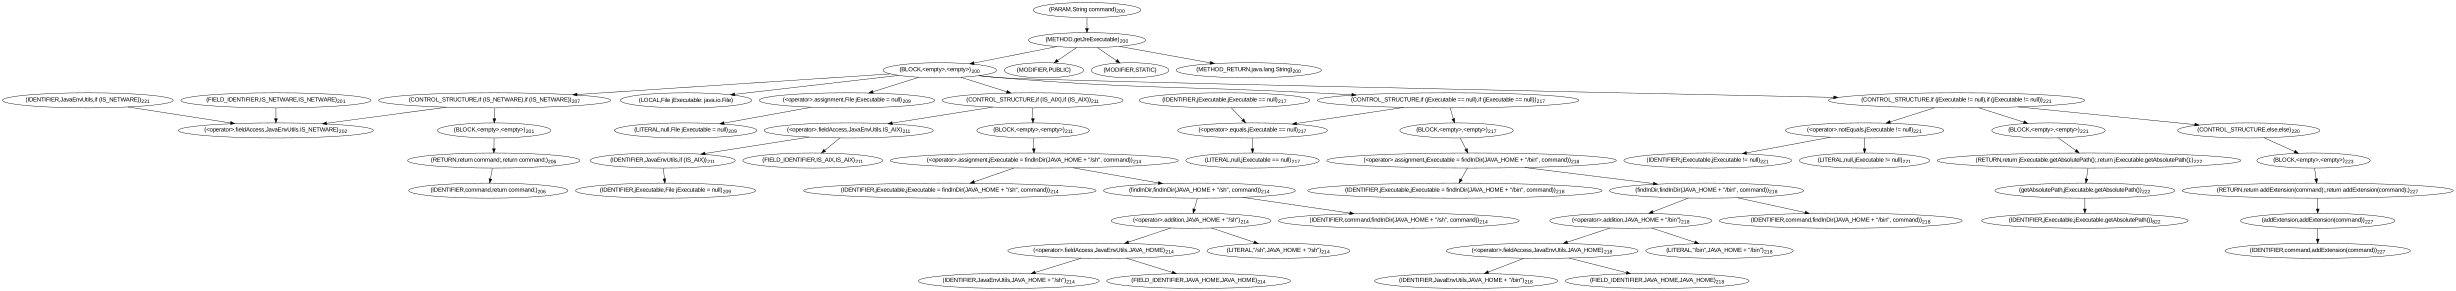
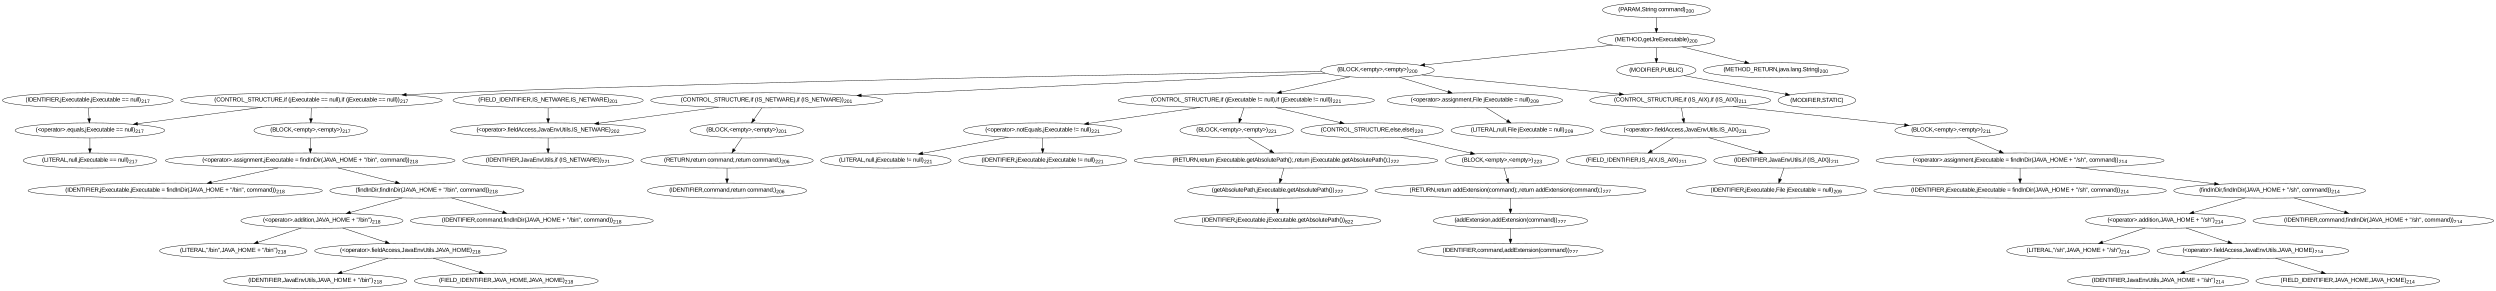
edge "(METHOD,getJreExecutable)" -> "(MODIFIER,STATIC)": now "(MODIFIER,PUBLIC)" -> "(MODIFIER,STATIC)"
node "(CONTROL_STRUCTURE,if (IS_NETWARE),if (IS_NETWARE))": text "207" -> "201"
node "(LOCAL,File jExecutable: java.io.File)": removed
edge "(IDENTIFIER,JavaEnvUtils,if (IS_NETWARE))" -> "(<operator>.fieldAccess,JavaEnvUtils.IS_NETWARE)": reversed
